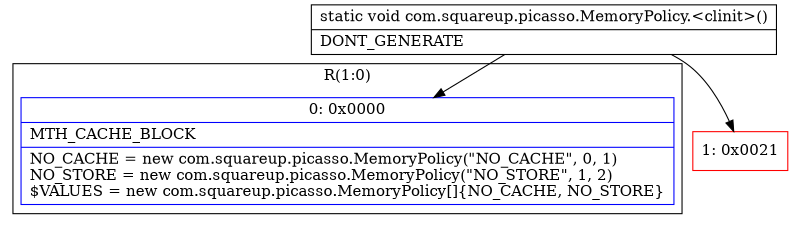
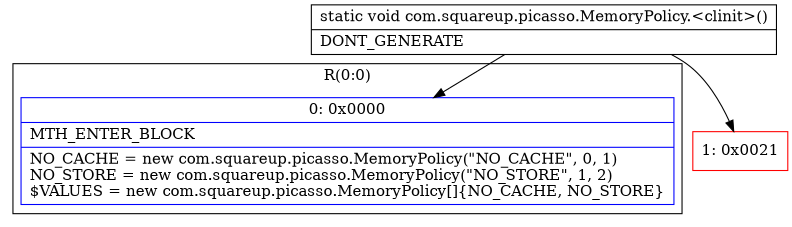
cluster "R(1:0)": label "R(1:0)" -> "R(0:0)"
node "0: 0x0000": text "MTH_CACHE_BLOCK" -> "MTH_ENTER_BLOCK"
